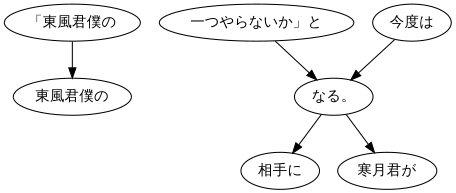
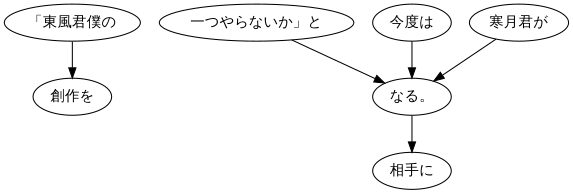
node "東風君僕の": label "東風君僕の" -> "創作を"
edge "なる。" -> "寒月君が": reversed
